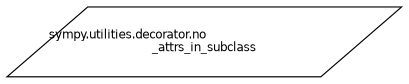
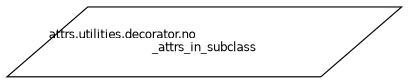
node "sympy.utilities.decorator.no _attrs_in_subclass": label "sympy.utilities.decorator.no _attrs_in_subclass" -> "attrs.utilities.decorator.no _attrs_in_subclass"
